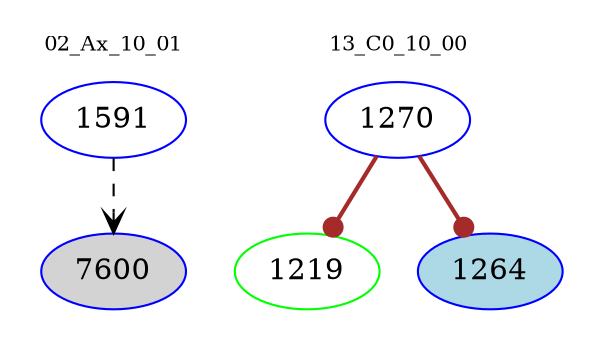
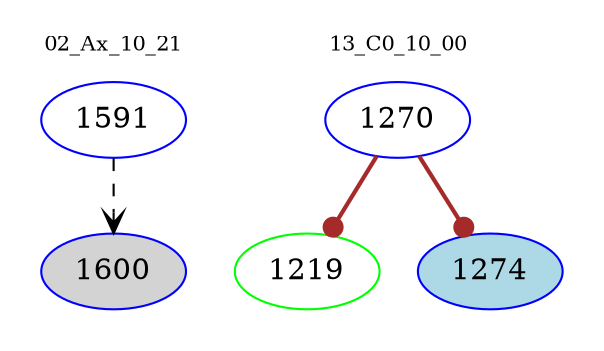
cluster "02_Ax_10_01": label "02_Ax_10_01" -> "02_Ax_10_21"
node "7600": label "7600" -> "1600"
node "1264": label "1264" -> "1274"
